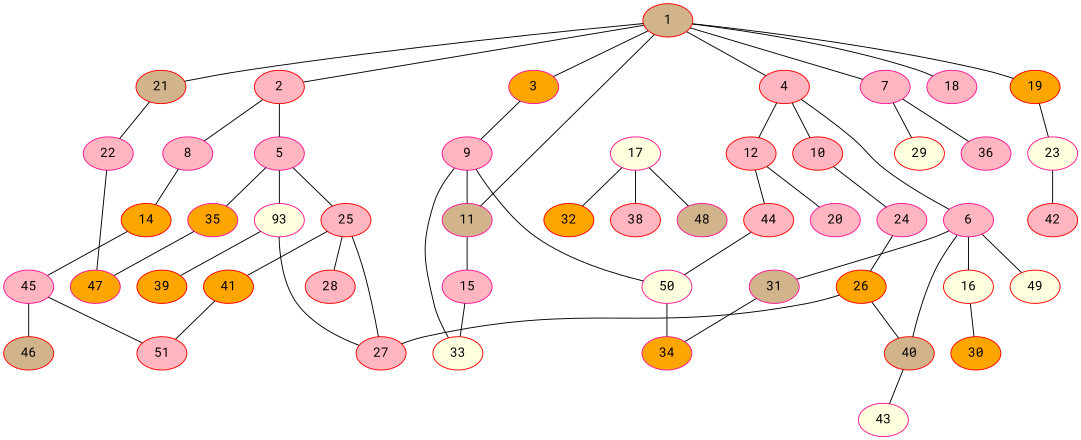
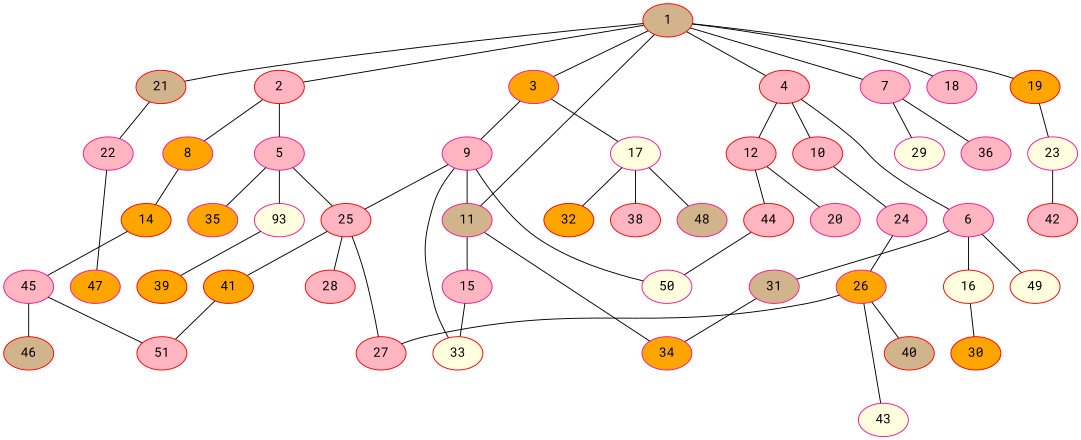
edge "3" -- "17": added
node "8": fillcolor lightpink -> orange
node "29": color red -> deeppink
edge "9" -- "25": added
edge "35" -- "47": removed
edge "6" -- "40": removed
node "26": color red -> deeppink
edge "93" -- "27": removed
edge "50" -- "34": now "11" -- "34"
edge "40" -- "43": now "26" -- "43"
